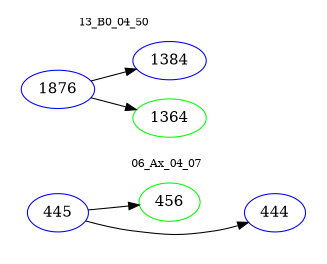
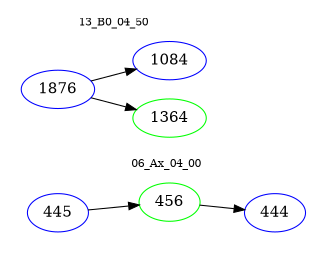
node "1384": label "1384" -> "1084"
cluster "06_Ax_04_07": label "06_Ax_04_07" -> "06_Ax_04_00"
edge "445" -> "444": now "456" -> "444"
